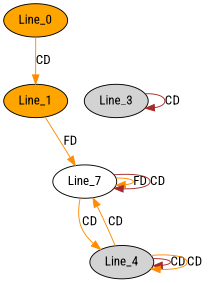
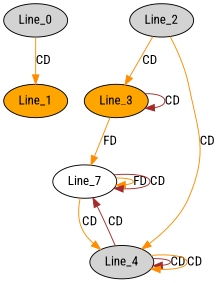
node "Line_0": fillcolor orange -> lightgrey
node "Line_2": added
node "Line_3": fillcolor lightgrey -> orange
edge "Line_1" -> "Line_7": now "Line_3" -> "Line_7"
edge "Line_4" -> "Line_7": color darkorange -> brown
